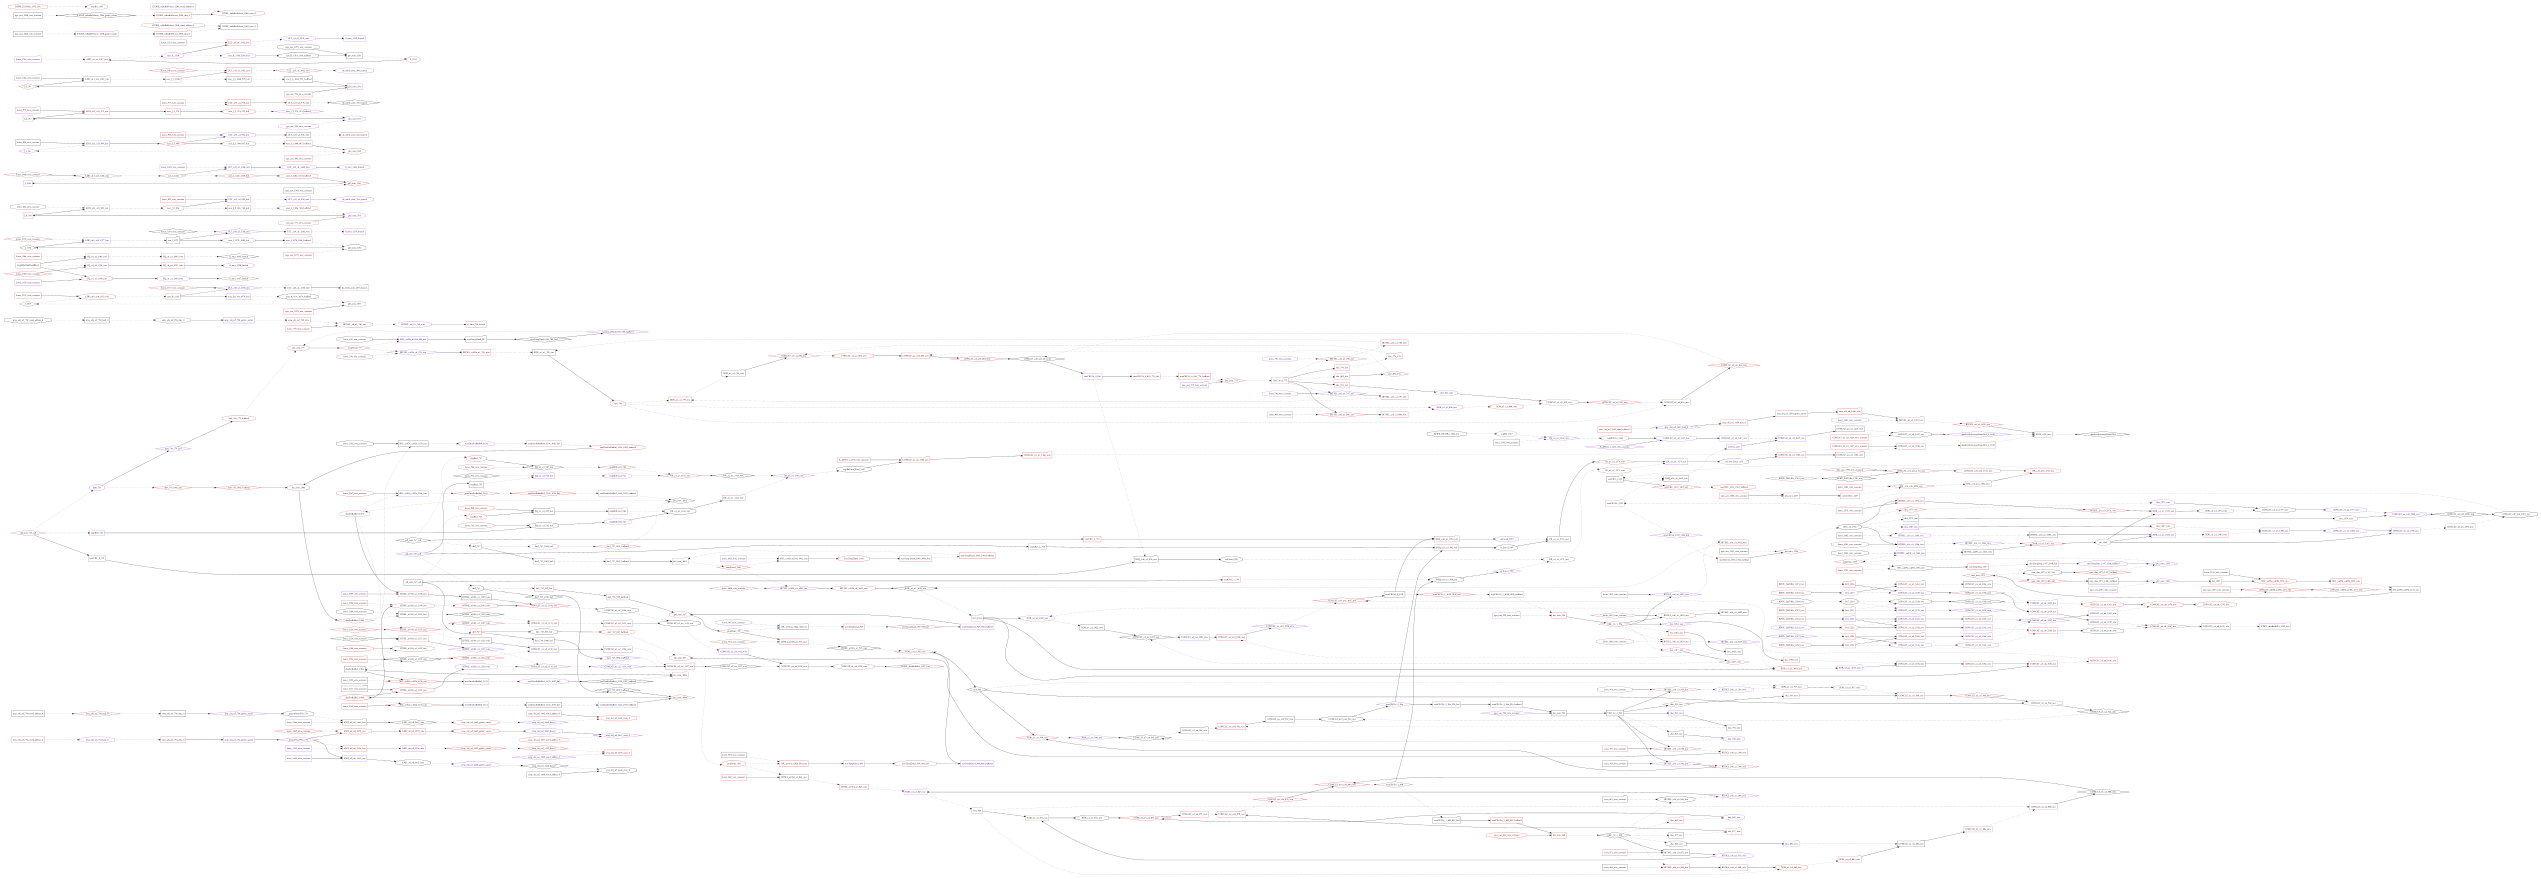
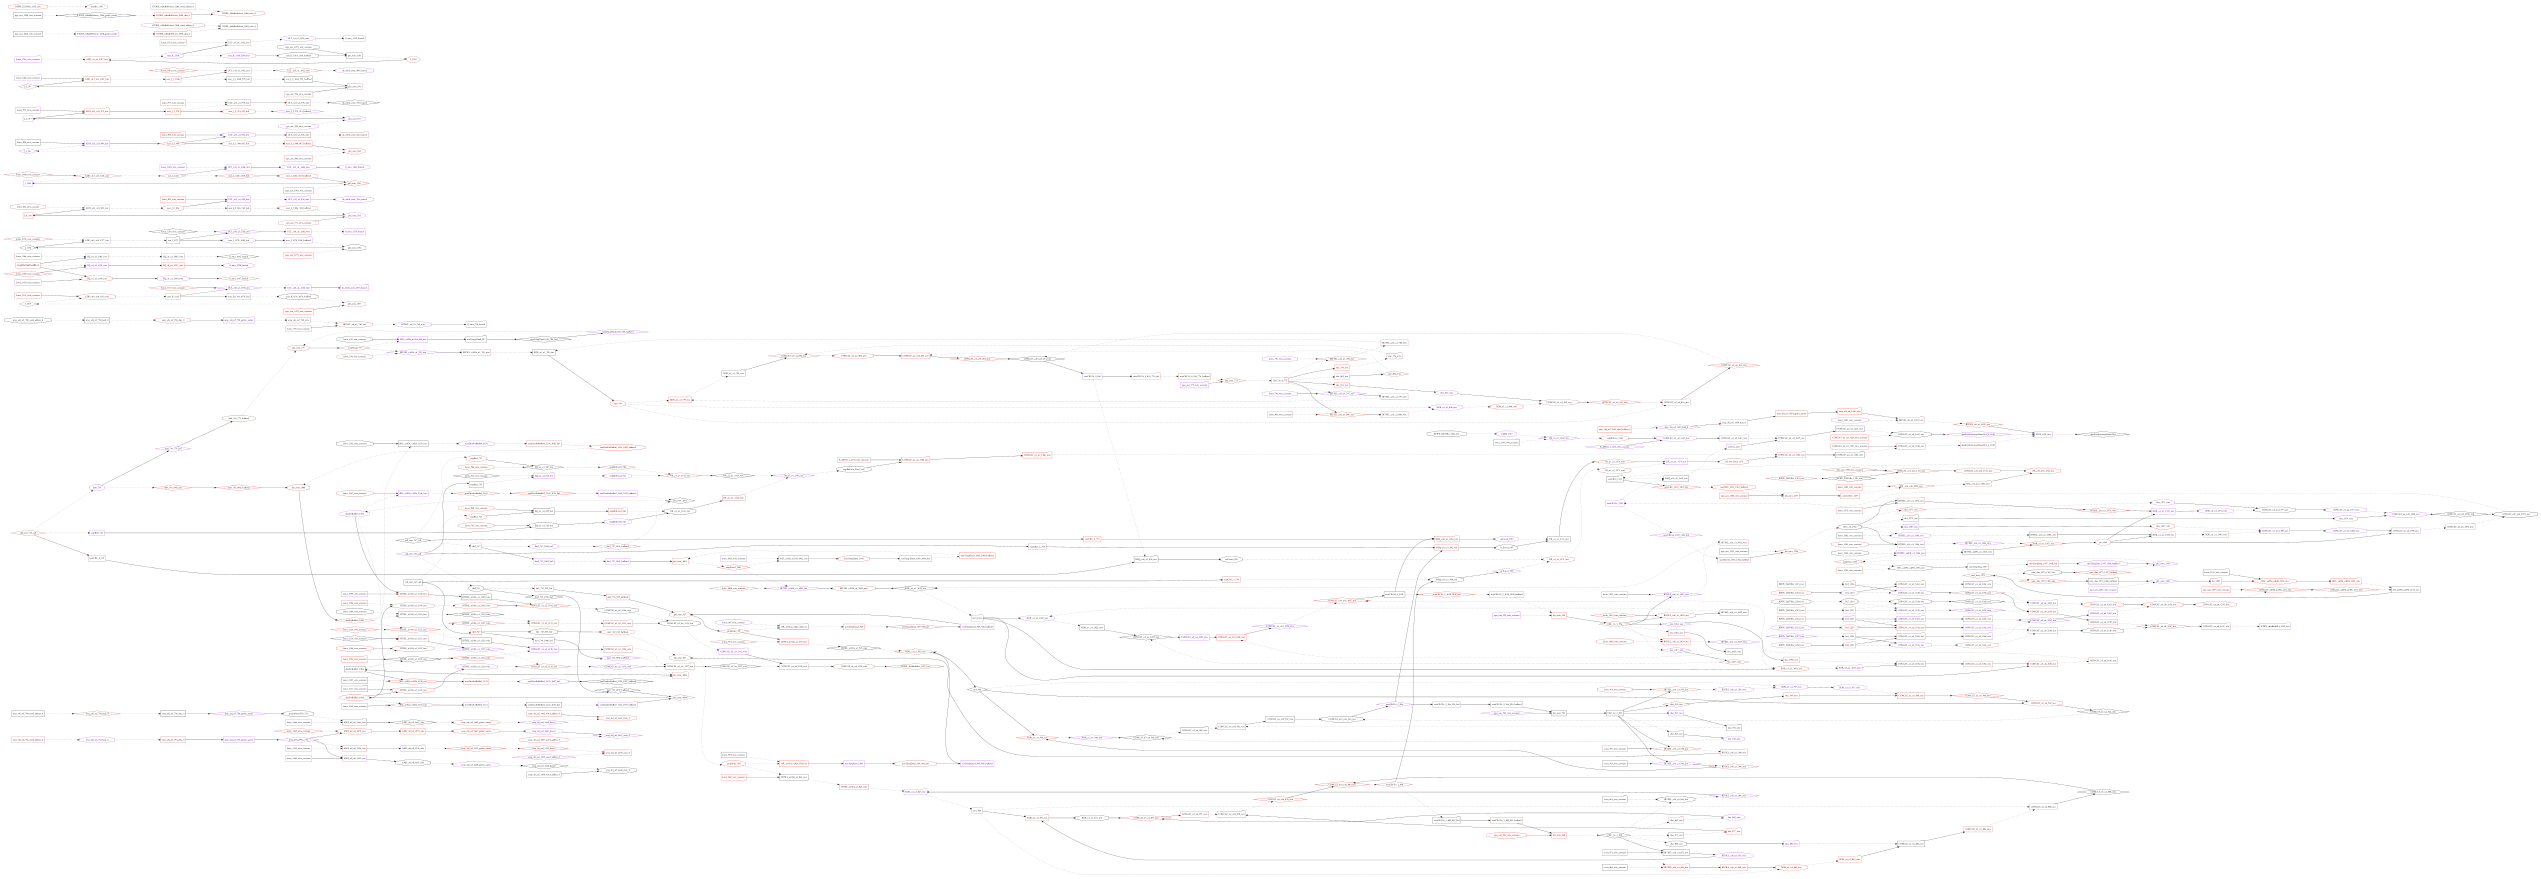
edge "nextDataForBuffer0_1134_1083_buffered" -> "phi_stmt_1080": style solid -> dotted
